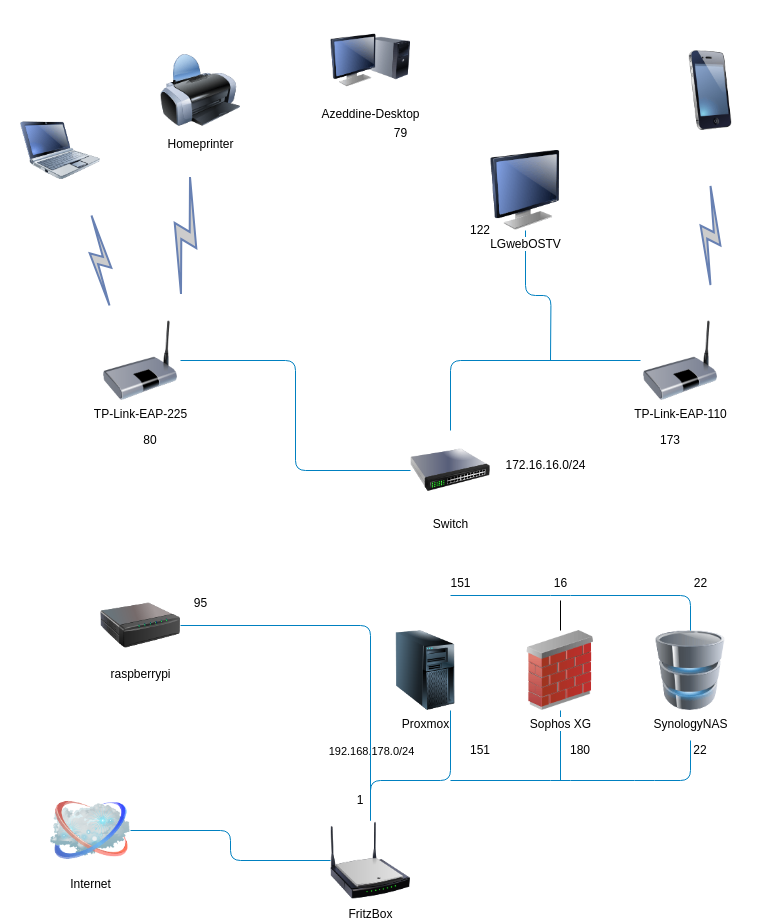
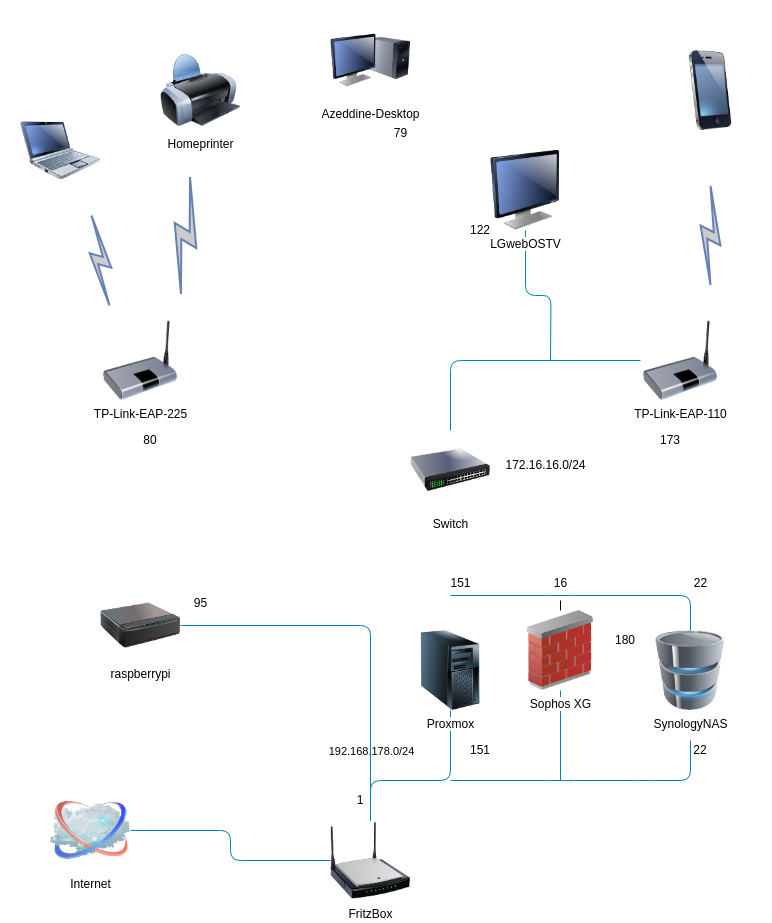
edge "TP-Link-EAP-225" -- "Switch": removed
node "Proxmox": moved (426, 671) -> (451, 671)
node "Sophos XG": moved (561, 671) -> (561, 651)
node "180": moved (581, 751) -> (626, 641)
